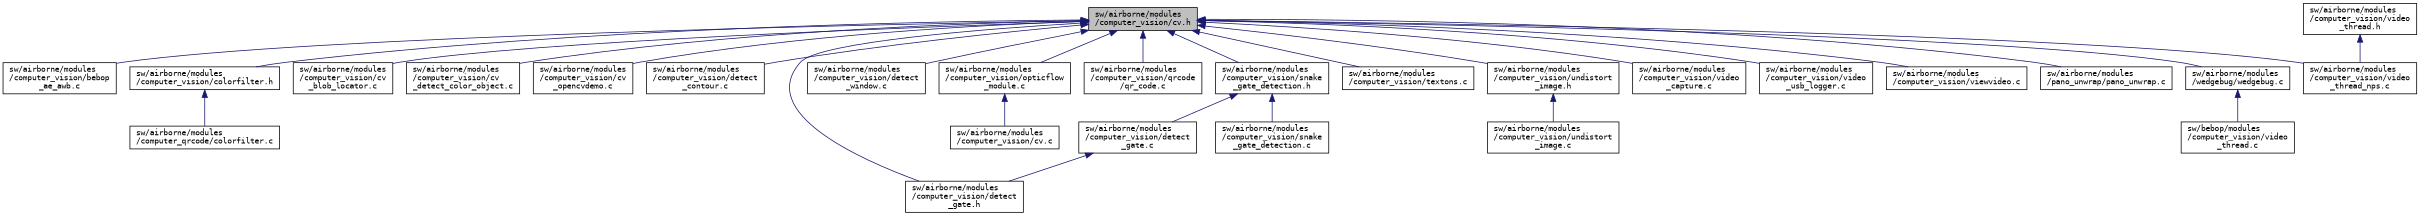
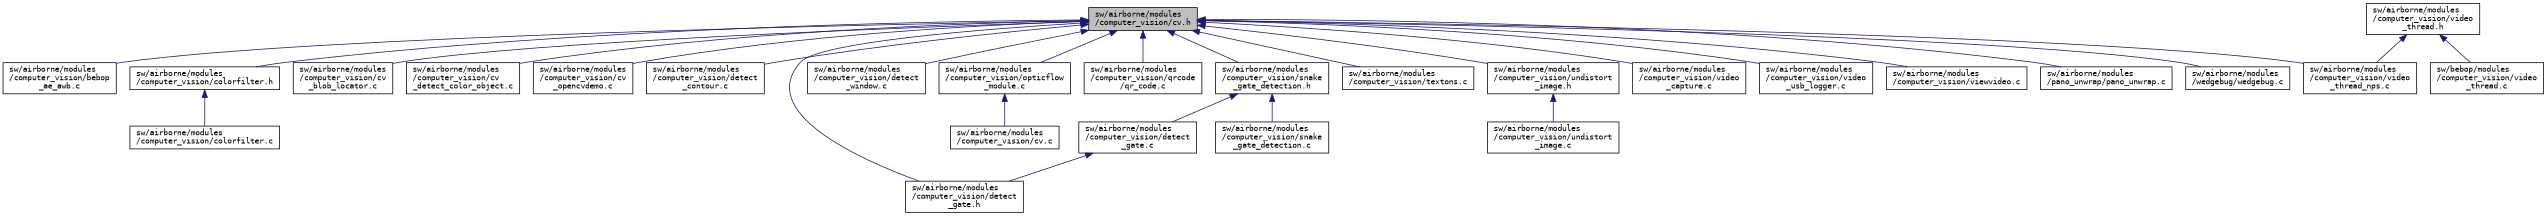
edge "sw/bebop/modules /computer_vision/video _thread.c" -> "sw/airborne/modules /wedgebug/wedgebug.c": now "sw/bebop/modules /computer_vision/video _thread.c" -> "sw/airborne/modules /computer_vision/video _thread.h"
node "sw/airborne/modules /computer_qrcode/colorfilter.c": label "sw/airborne/modules /computer_qrcode/colorfilter.c" -> "sw/airborne/modules /computer_vision/colorfilter.c"
